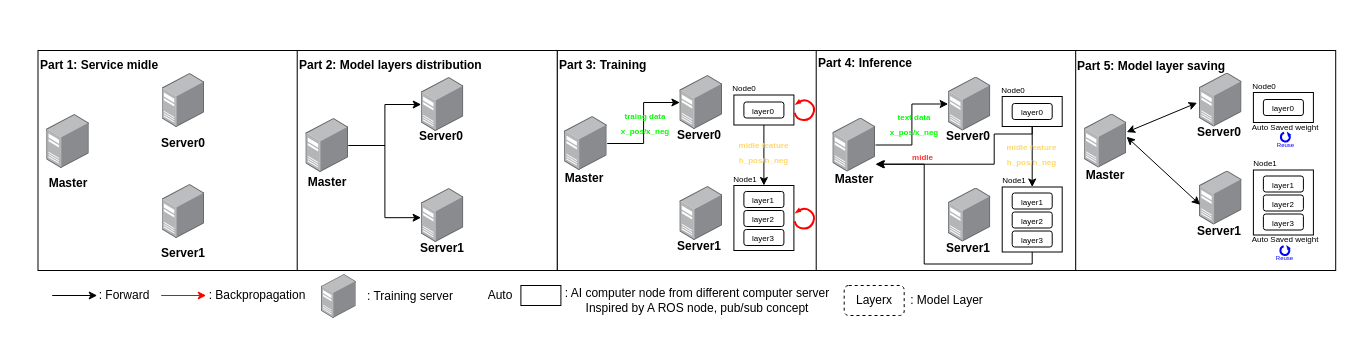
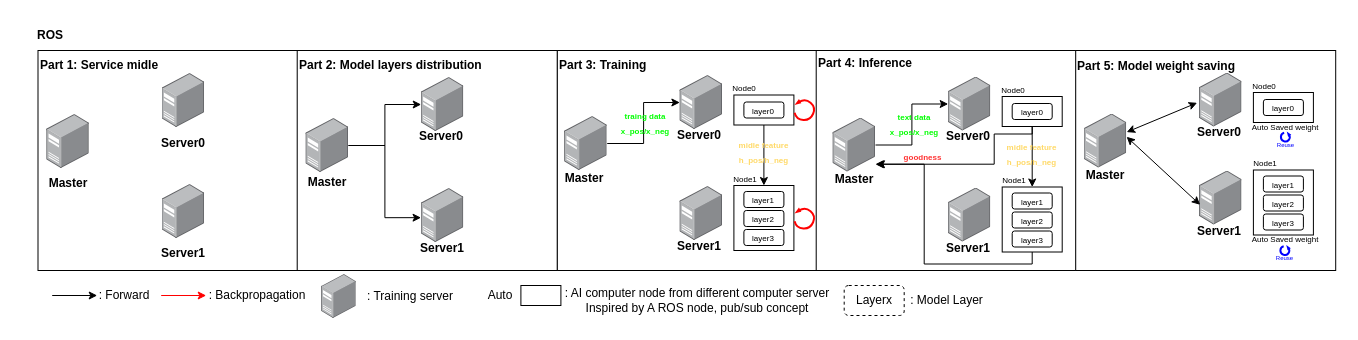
node "ROS": added
node "Part 5: Model layer saving": label "Part 5: Model layer saving" -> "Part 5: Model weight saving"
node "midle": label "midle" -> "goodness"
